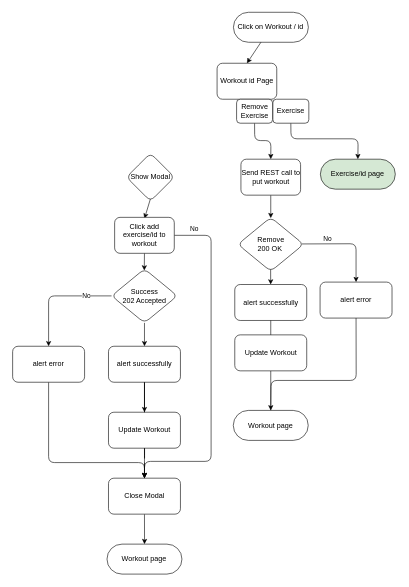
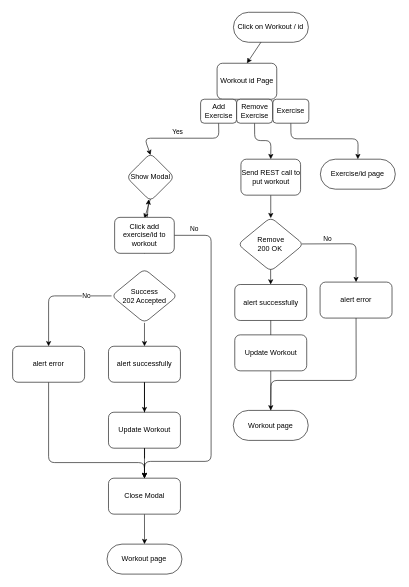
node "Add Exercise": added
edge "Add Exercise" -> "Show Modal": added, label "Yes"
node "Exercise/id page": fillcolor #d5e8d4 -> #ffffff
edge "Click add exercise/id to workout" -> "Success 202 Accepted": now "Click add exercise/id to workout" -> "Show Modal"
